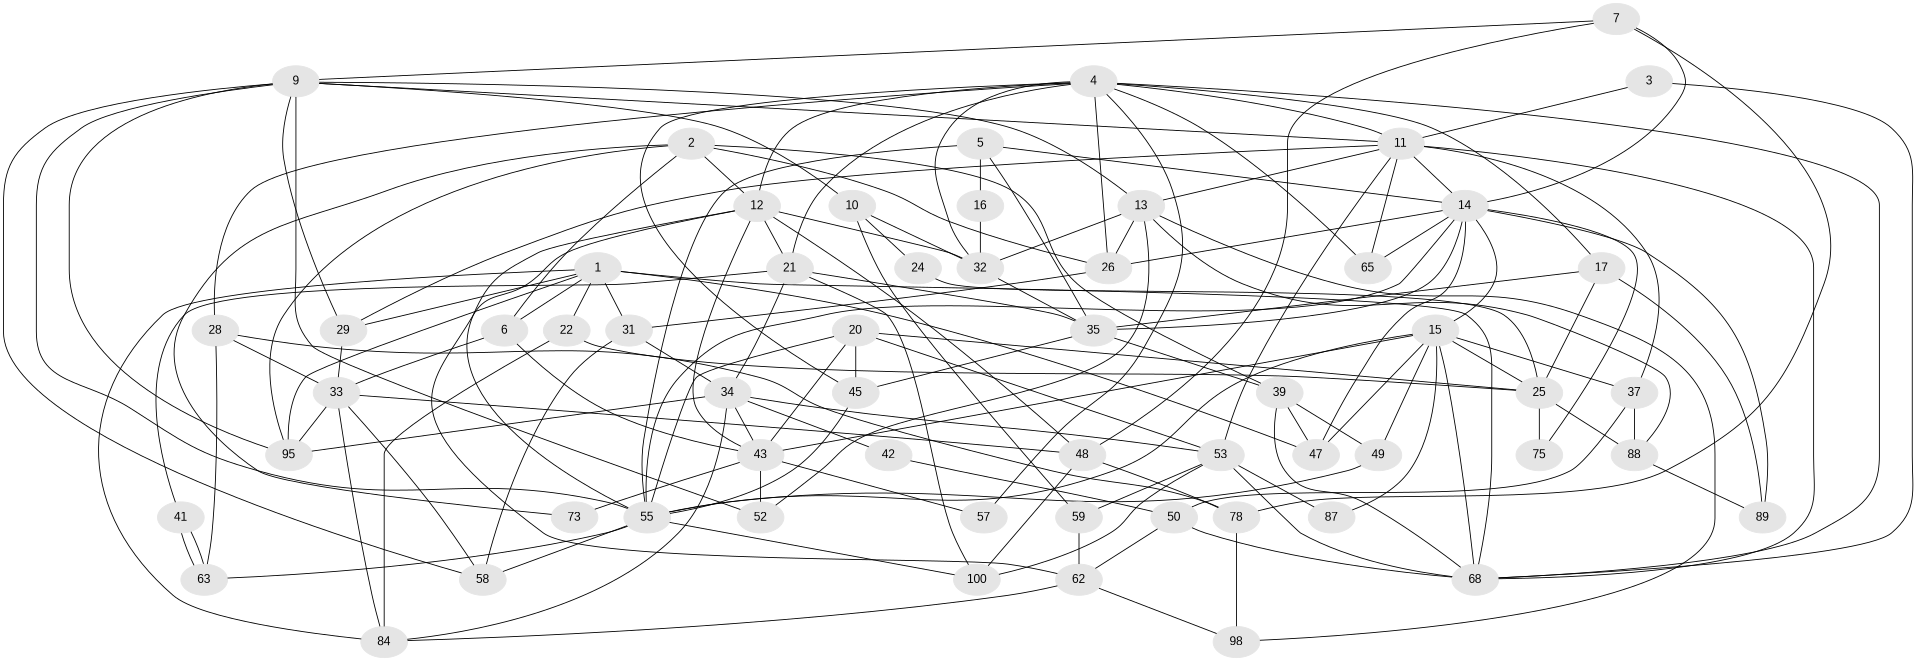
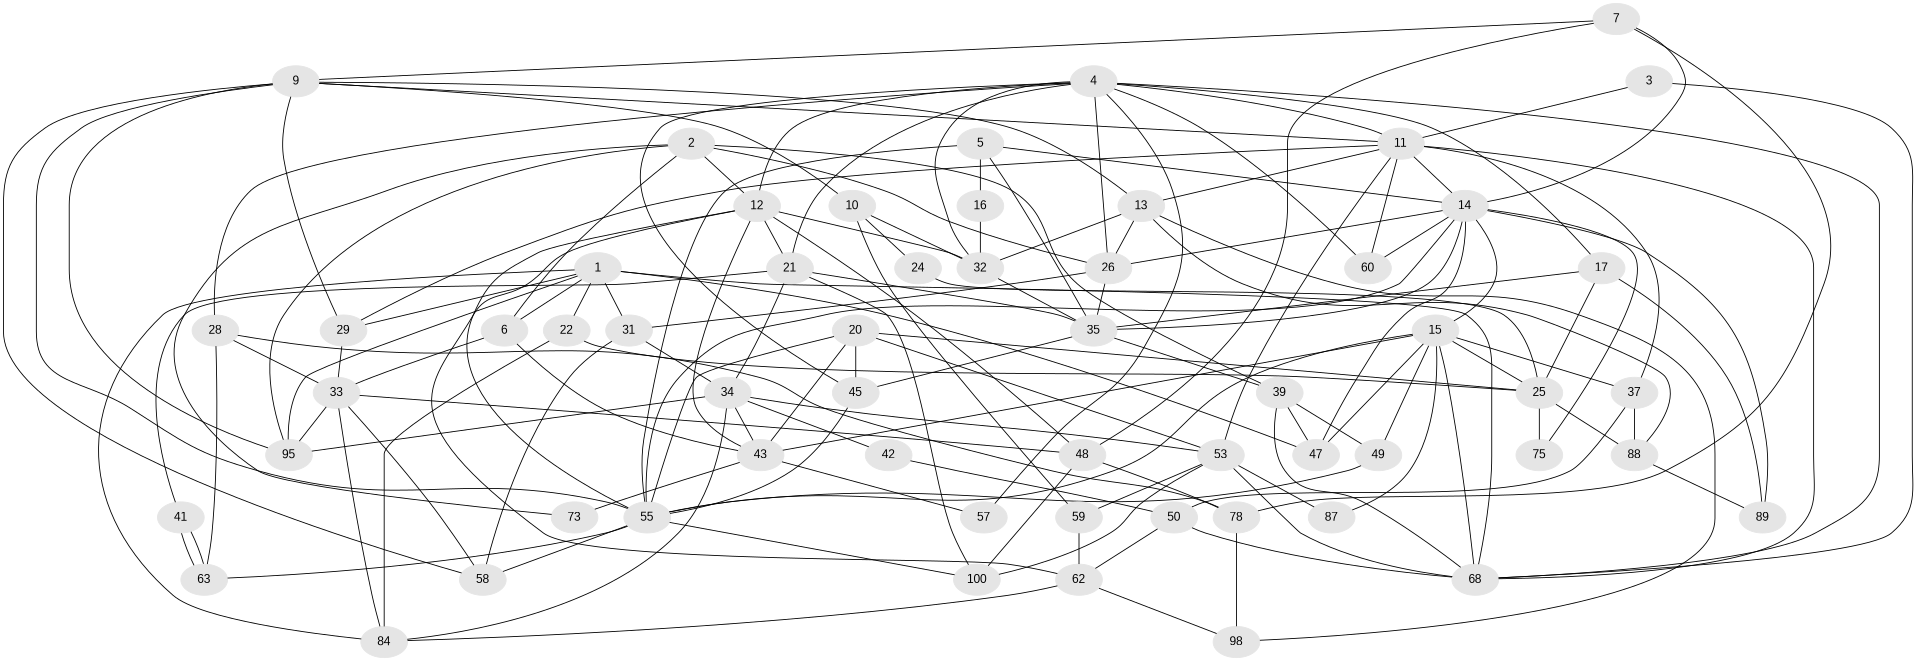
node "65": label "65" -> "60"
edge "26" -- "35": added
node "52": removed
